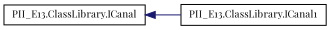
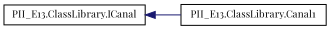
node "PII_E13.ClassLibrary.ICanal1": label "PII_E13.ClassLibrary.ICanal1" -> "PII_E13.ClassLibrary.Canal1"
